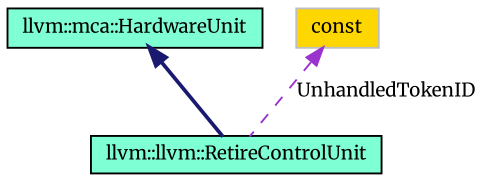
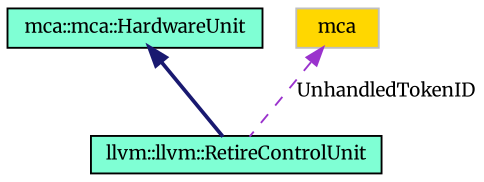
node "llvm::mca::HardwareUnit": label "llvm::mca::HardwareUnit" -> "mca::mca::HardwareUnit"
node "const": label "const" -> "mca"
